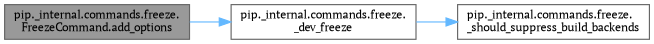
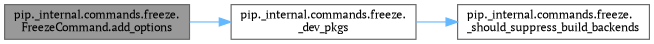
node "pip._internal.commands.freeze. _dev_freeze": label "pip._internal.commands.freeze. _dev_freeze" -> "pip._internal.commands.freeze. _dev_pkgs"
